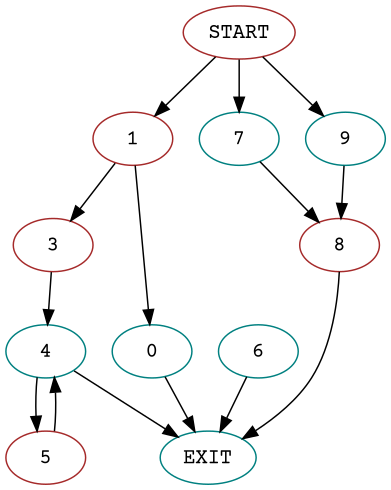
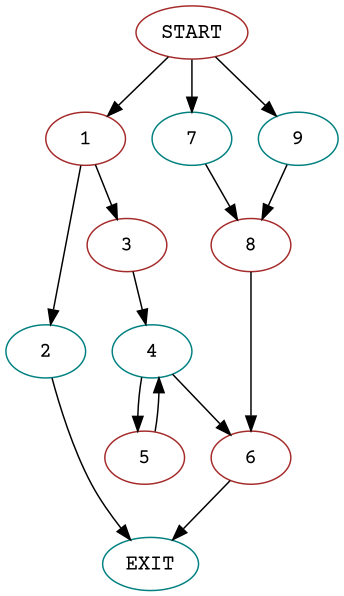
node "0": label "0" -> "2"
node "6": color teal -> brown
edge "8" -> "EXIT": now "8" -> "6"
edge "4" -> "EXIT": now "4" -> "6"
